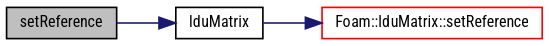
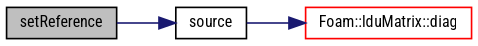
node "lduMatrix": label "lduMatrix" -> "source"
node "Foam::lduMatrix::setReference": label "Foam::lduMatrix::setReference" -> "Foam::lduMatrix::diag"
